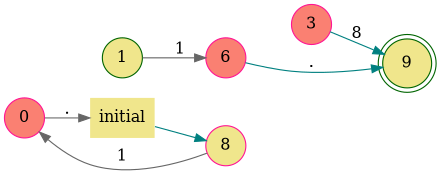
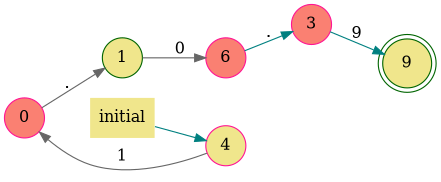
edge "3" -> "9": label "8" -> "9"
edge "1" -> "6": label "1" -> "0"
edge "6" -> "9": now "6" -> "3"
edge "0" -> "initial": now "0" -> "1"
node "8": label "8" -> "4"
